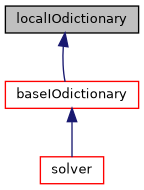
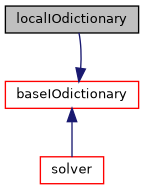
edge "baseIOdictionary" -> "localIOdictionary": reversed
